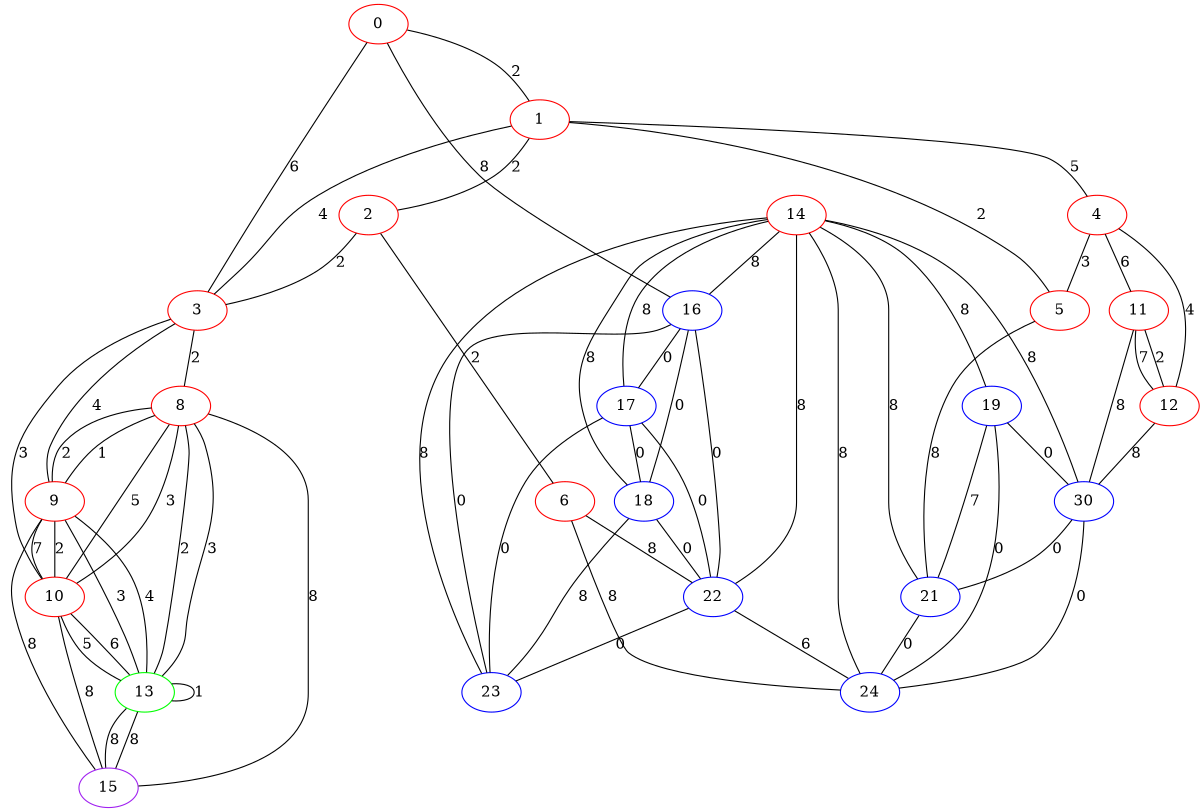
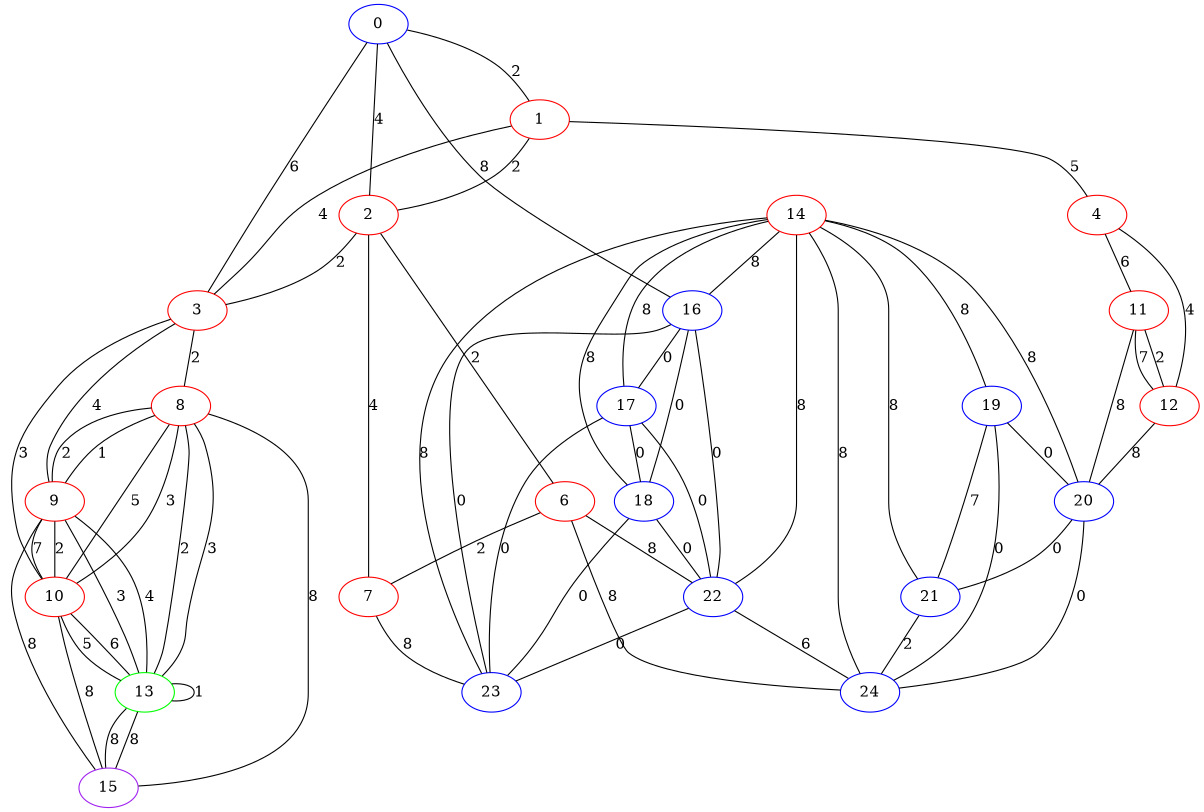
node "0": color red -> blue
edge "0" -- "2": added, label "4"
node "5": removed
node "30": label "30" -> "20"
node "7": added
edge "18" -- "23": label "8" -> "0"
edge "21" -- "24": label "0" -> "2"
